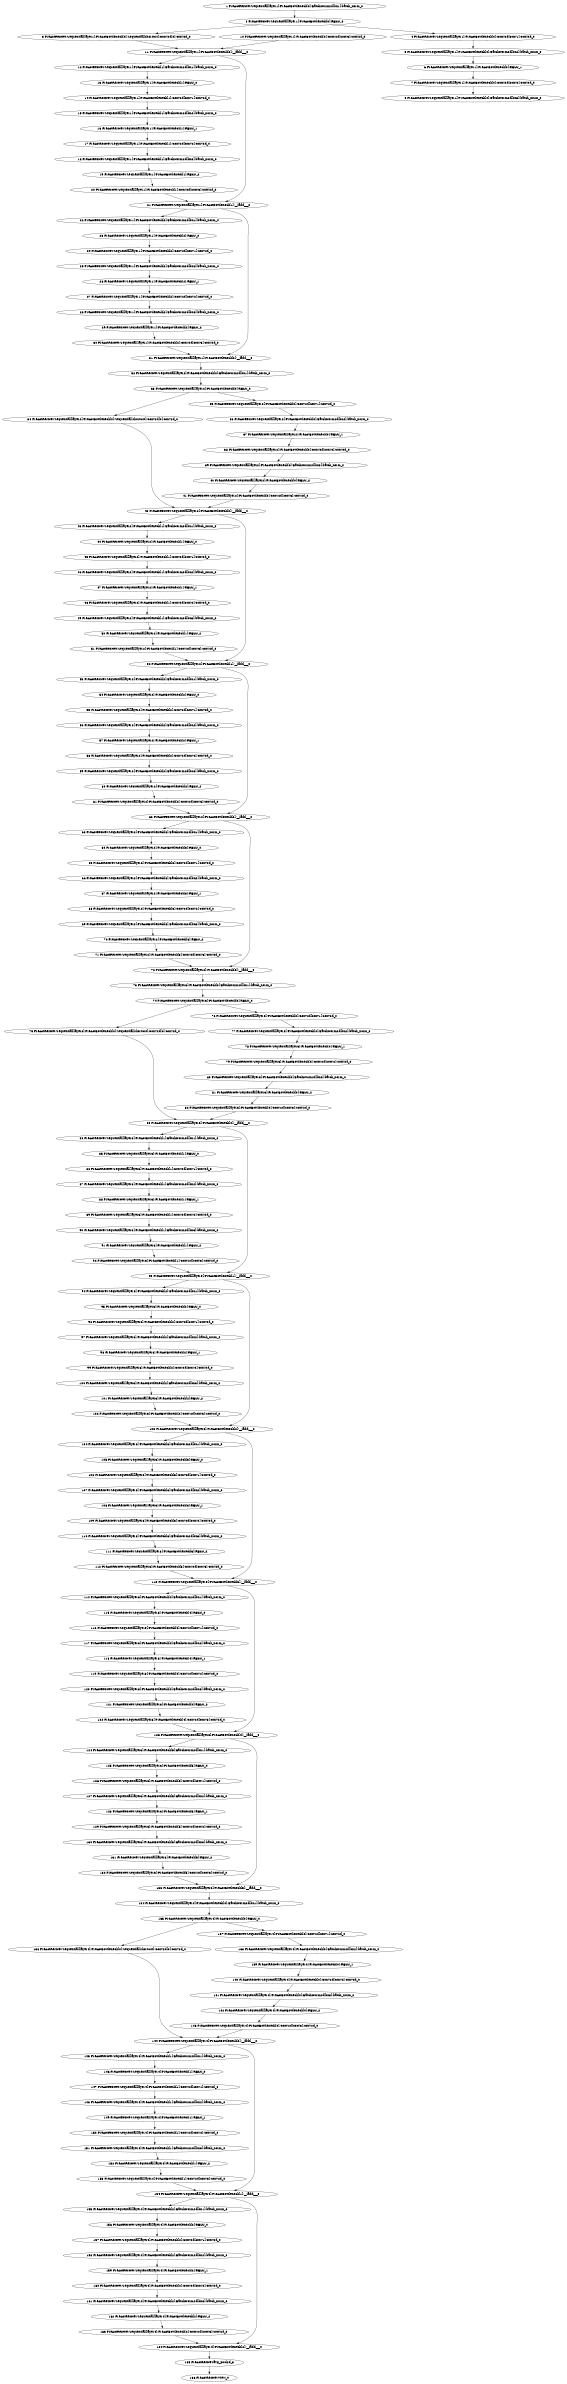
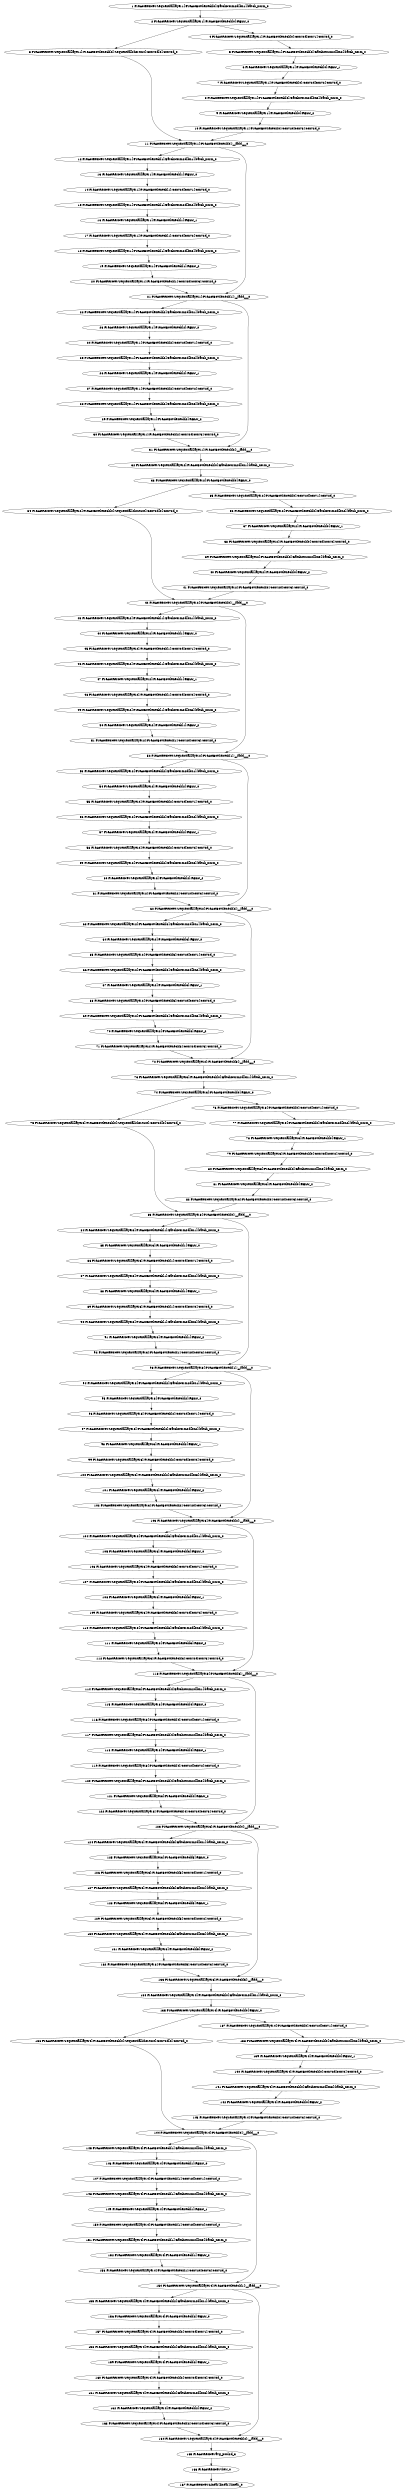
node "9 PreActResNet/Sequential[layer1]/PreActBottleneck[0]/RELU_2": added
node "167 PreActResNet/Linear[linear]/linear_0": added
